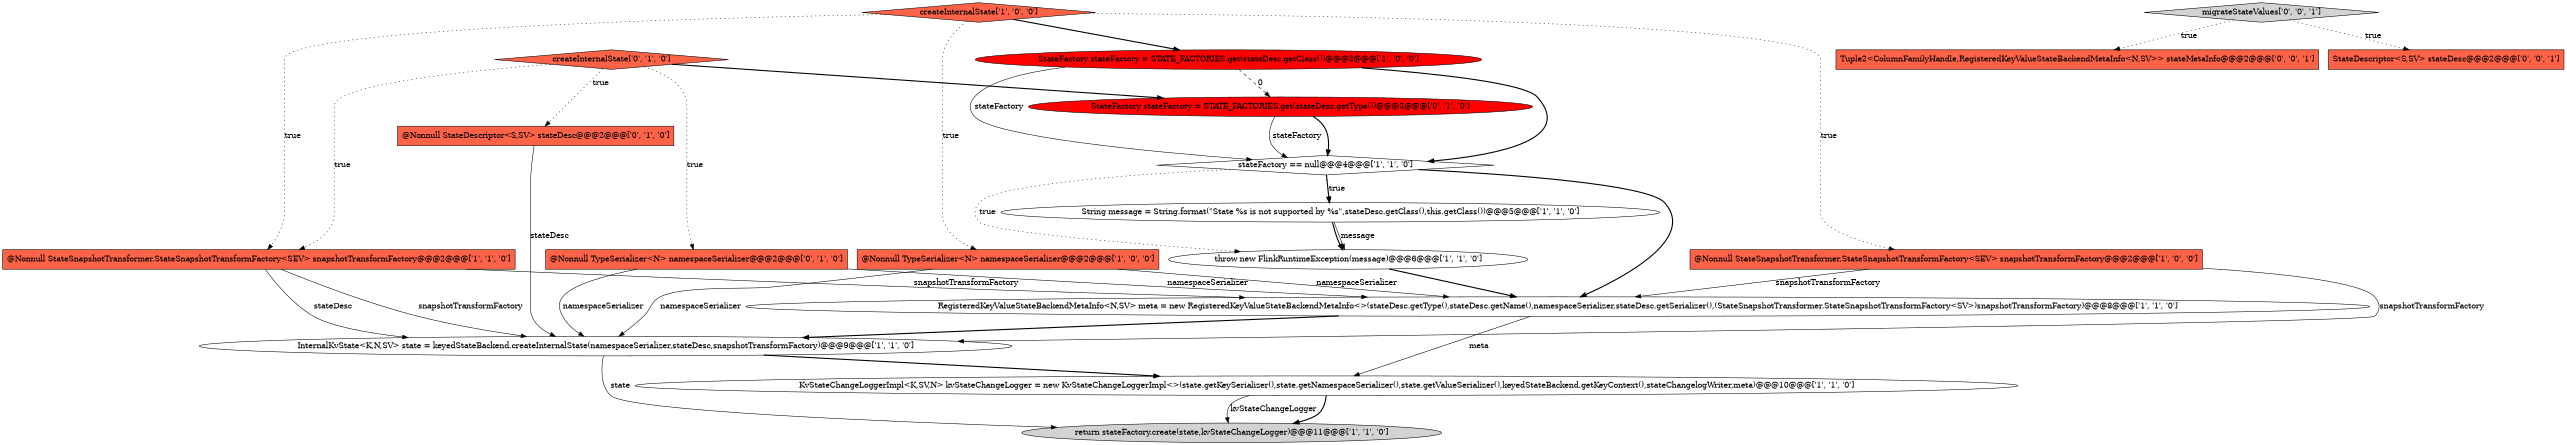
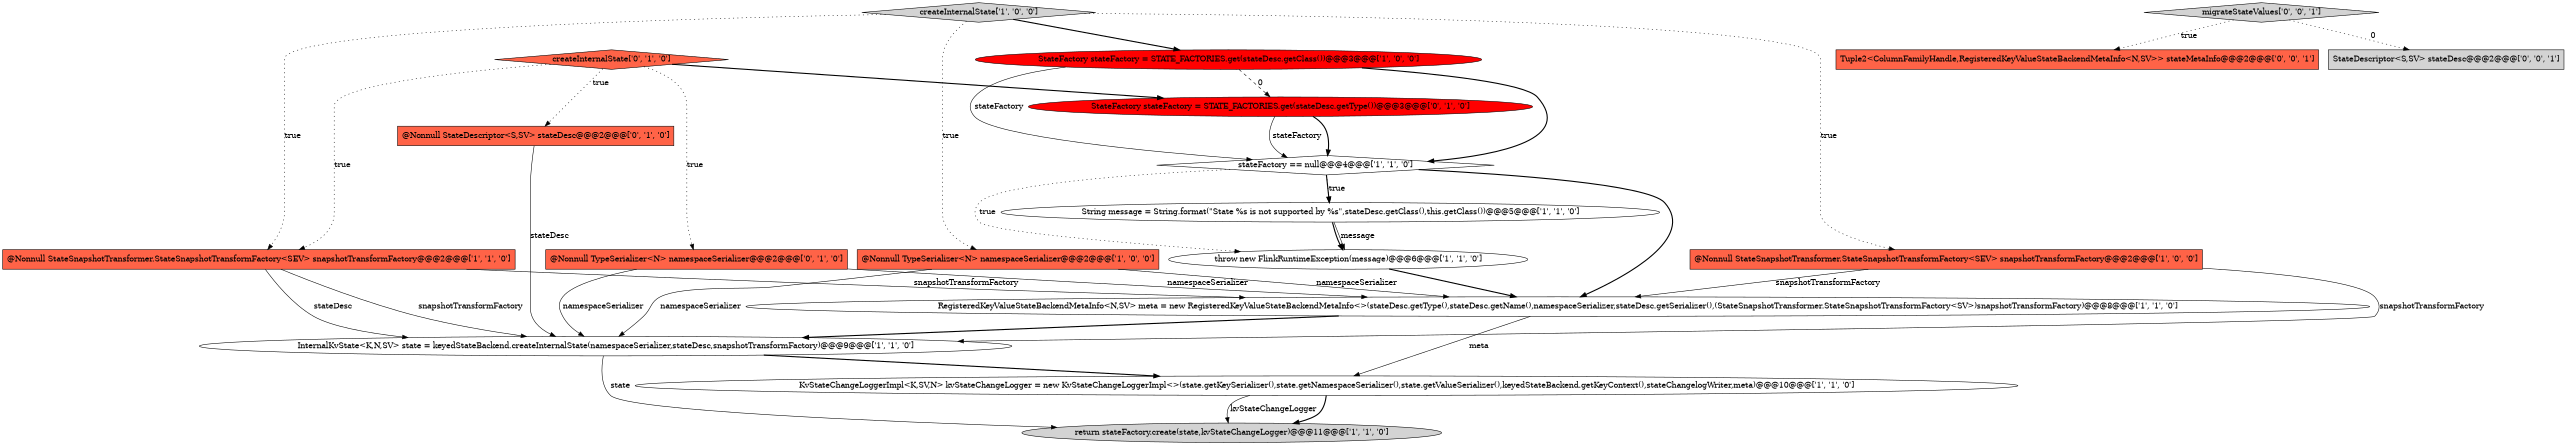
node "createInternalState['1', '0', '0']": fillcolor tomato -> lightgray
edge "migrateStateValues['0', '0', '1']" -> "StateDescriptor<S,SV> stateDesc@@@2@@@['0', '0', '1']": label "true" -> "0"
node "StateDescriptor<S,SV> stateDesc@@@2@@@['0', '0', '1']": fillcolor tomato -> lightgray
